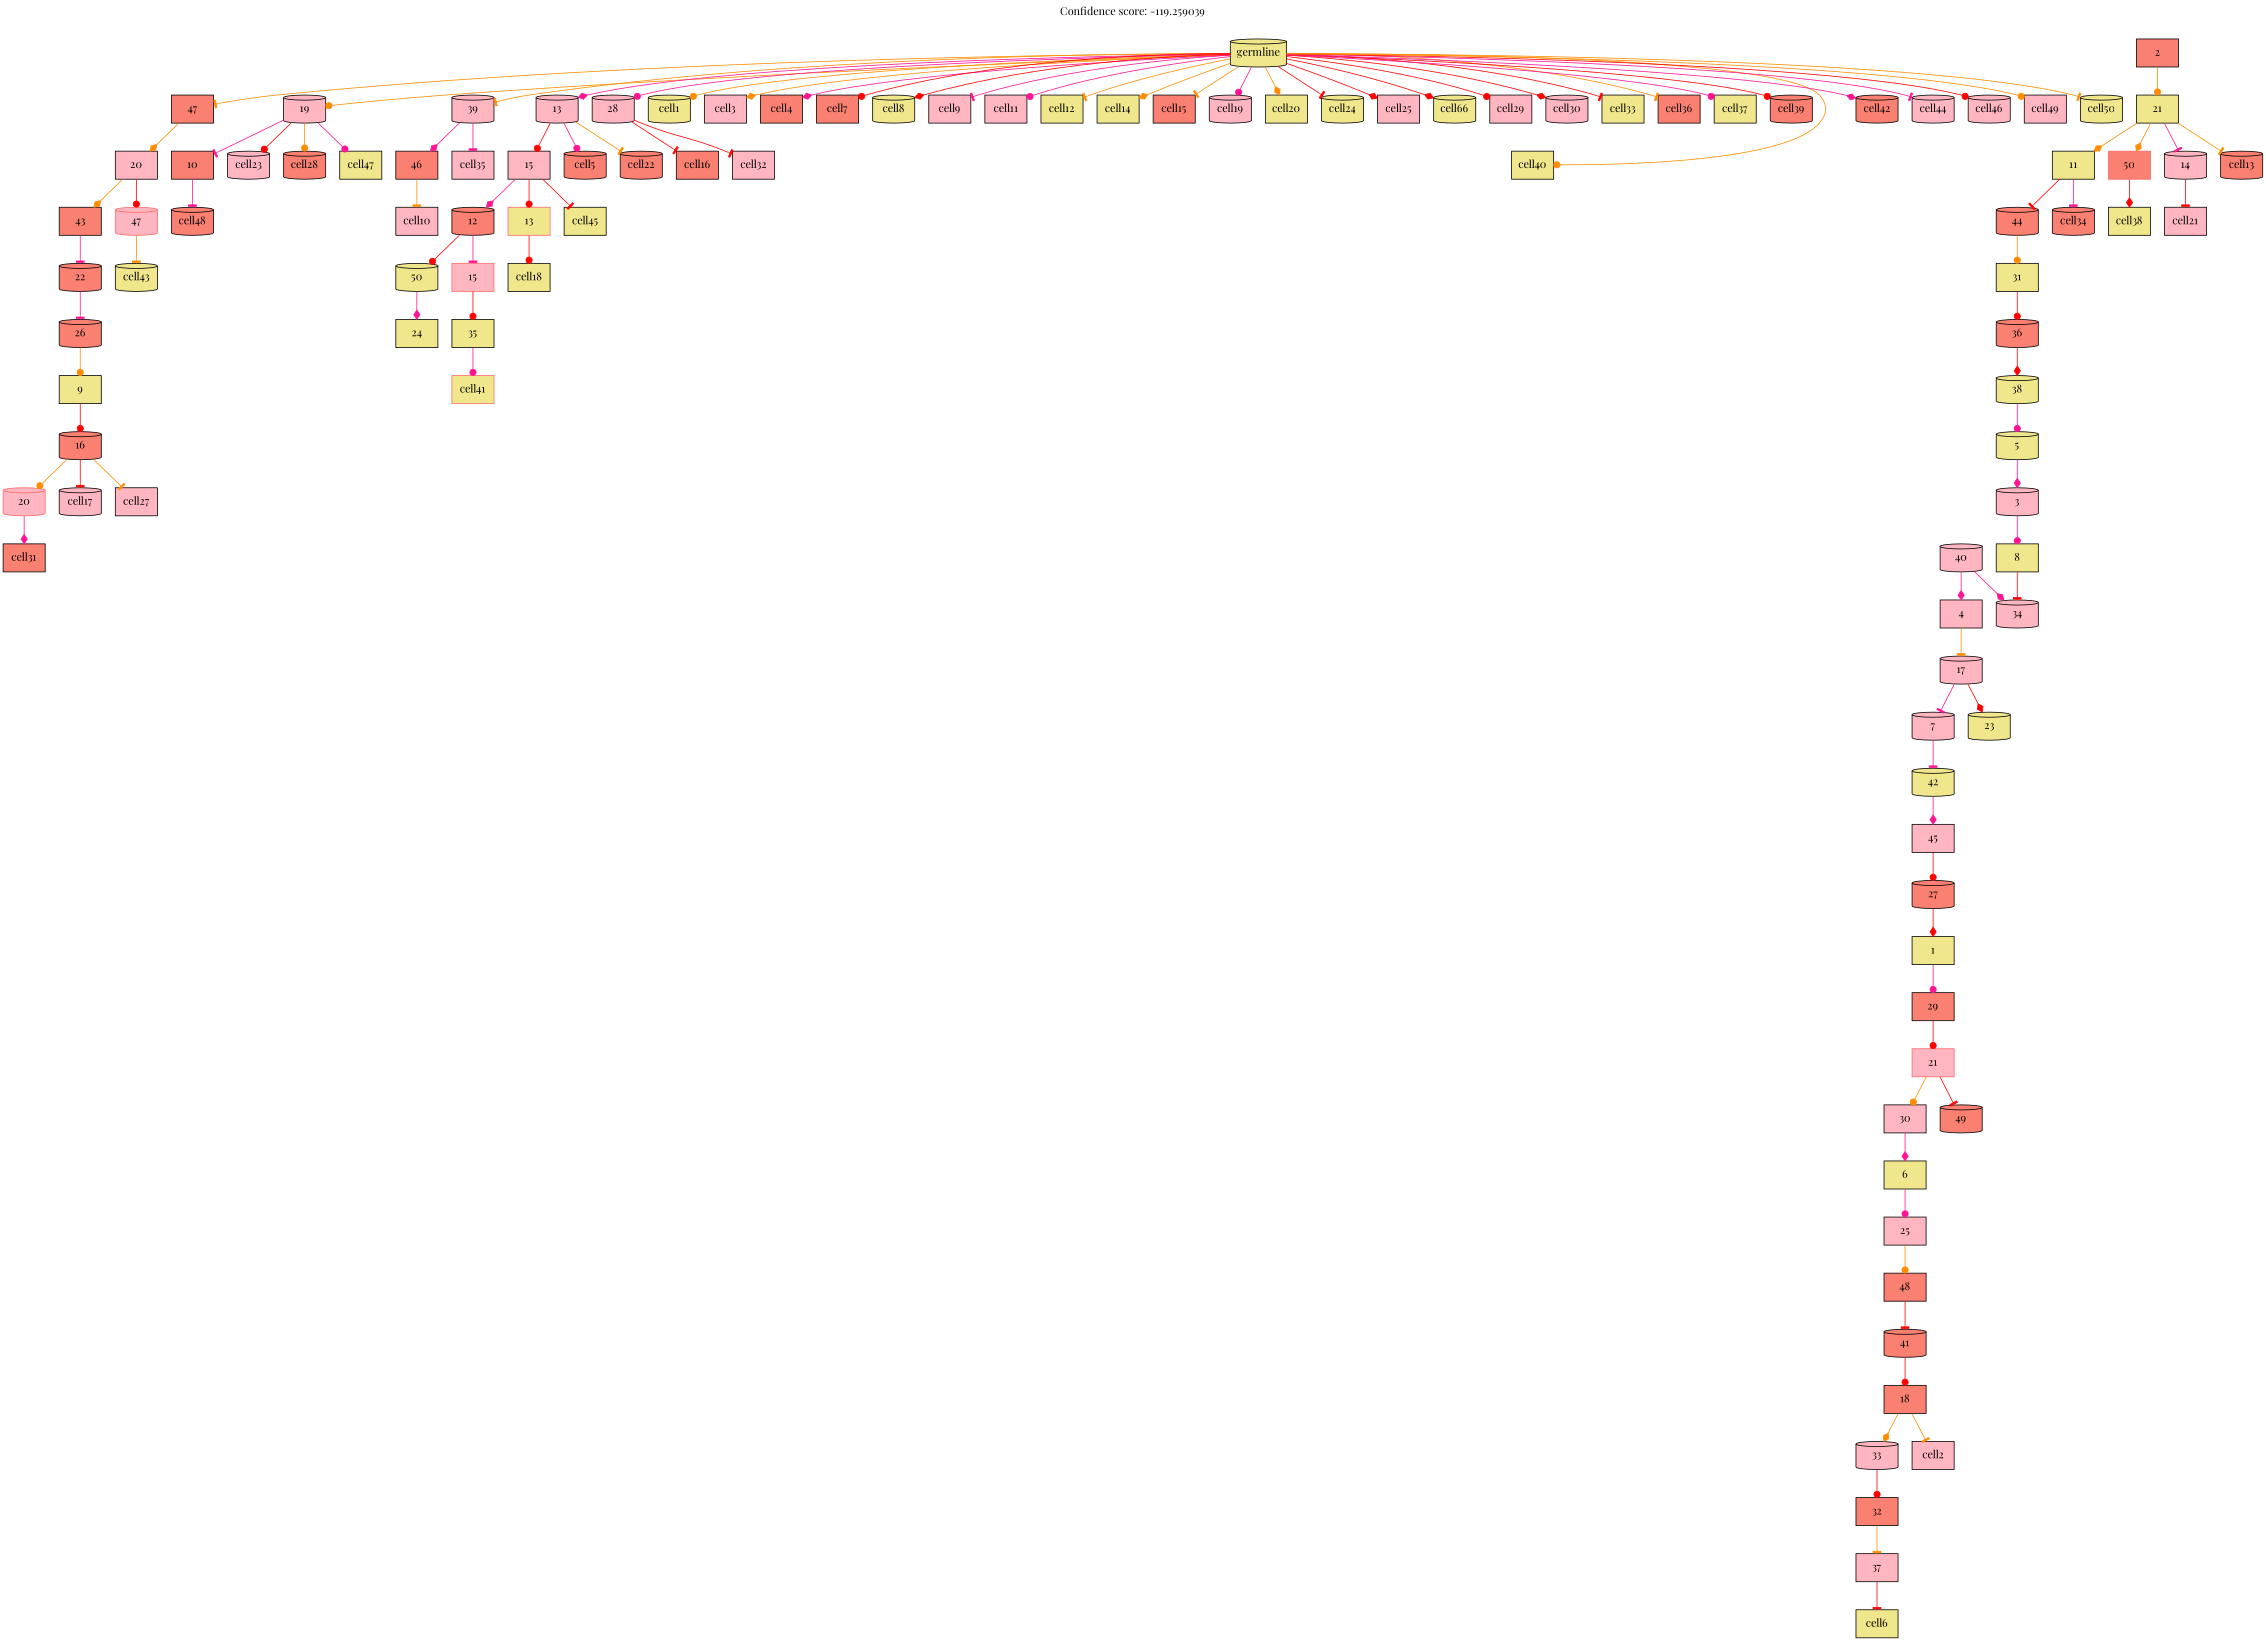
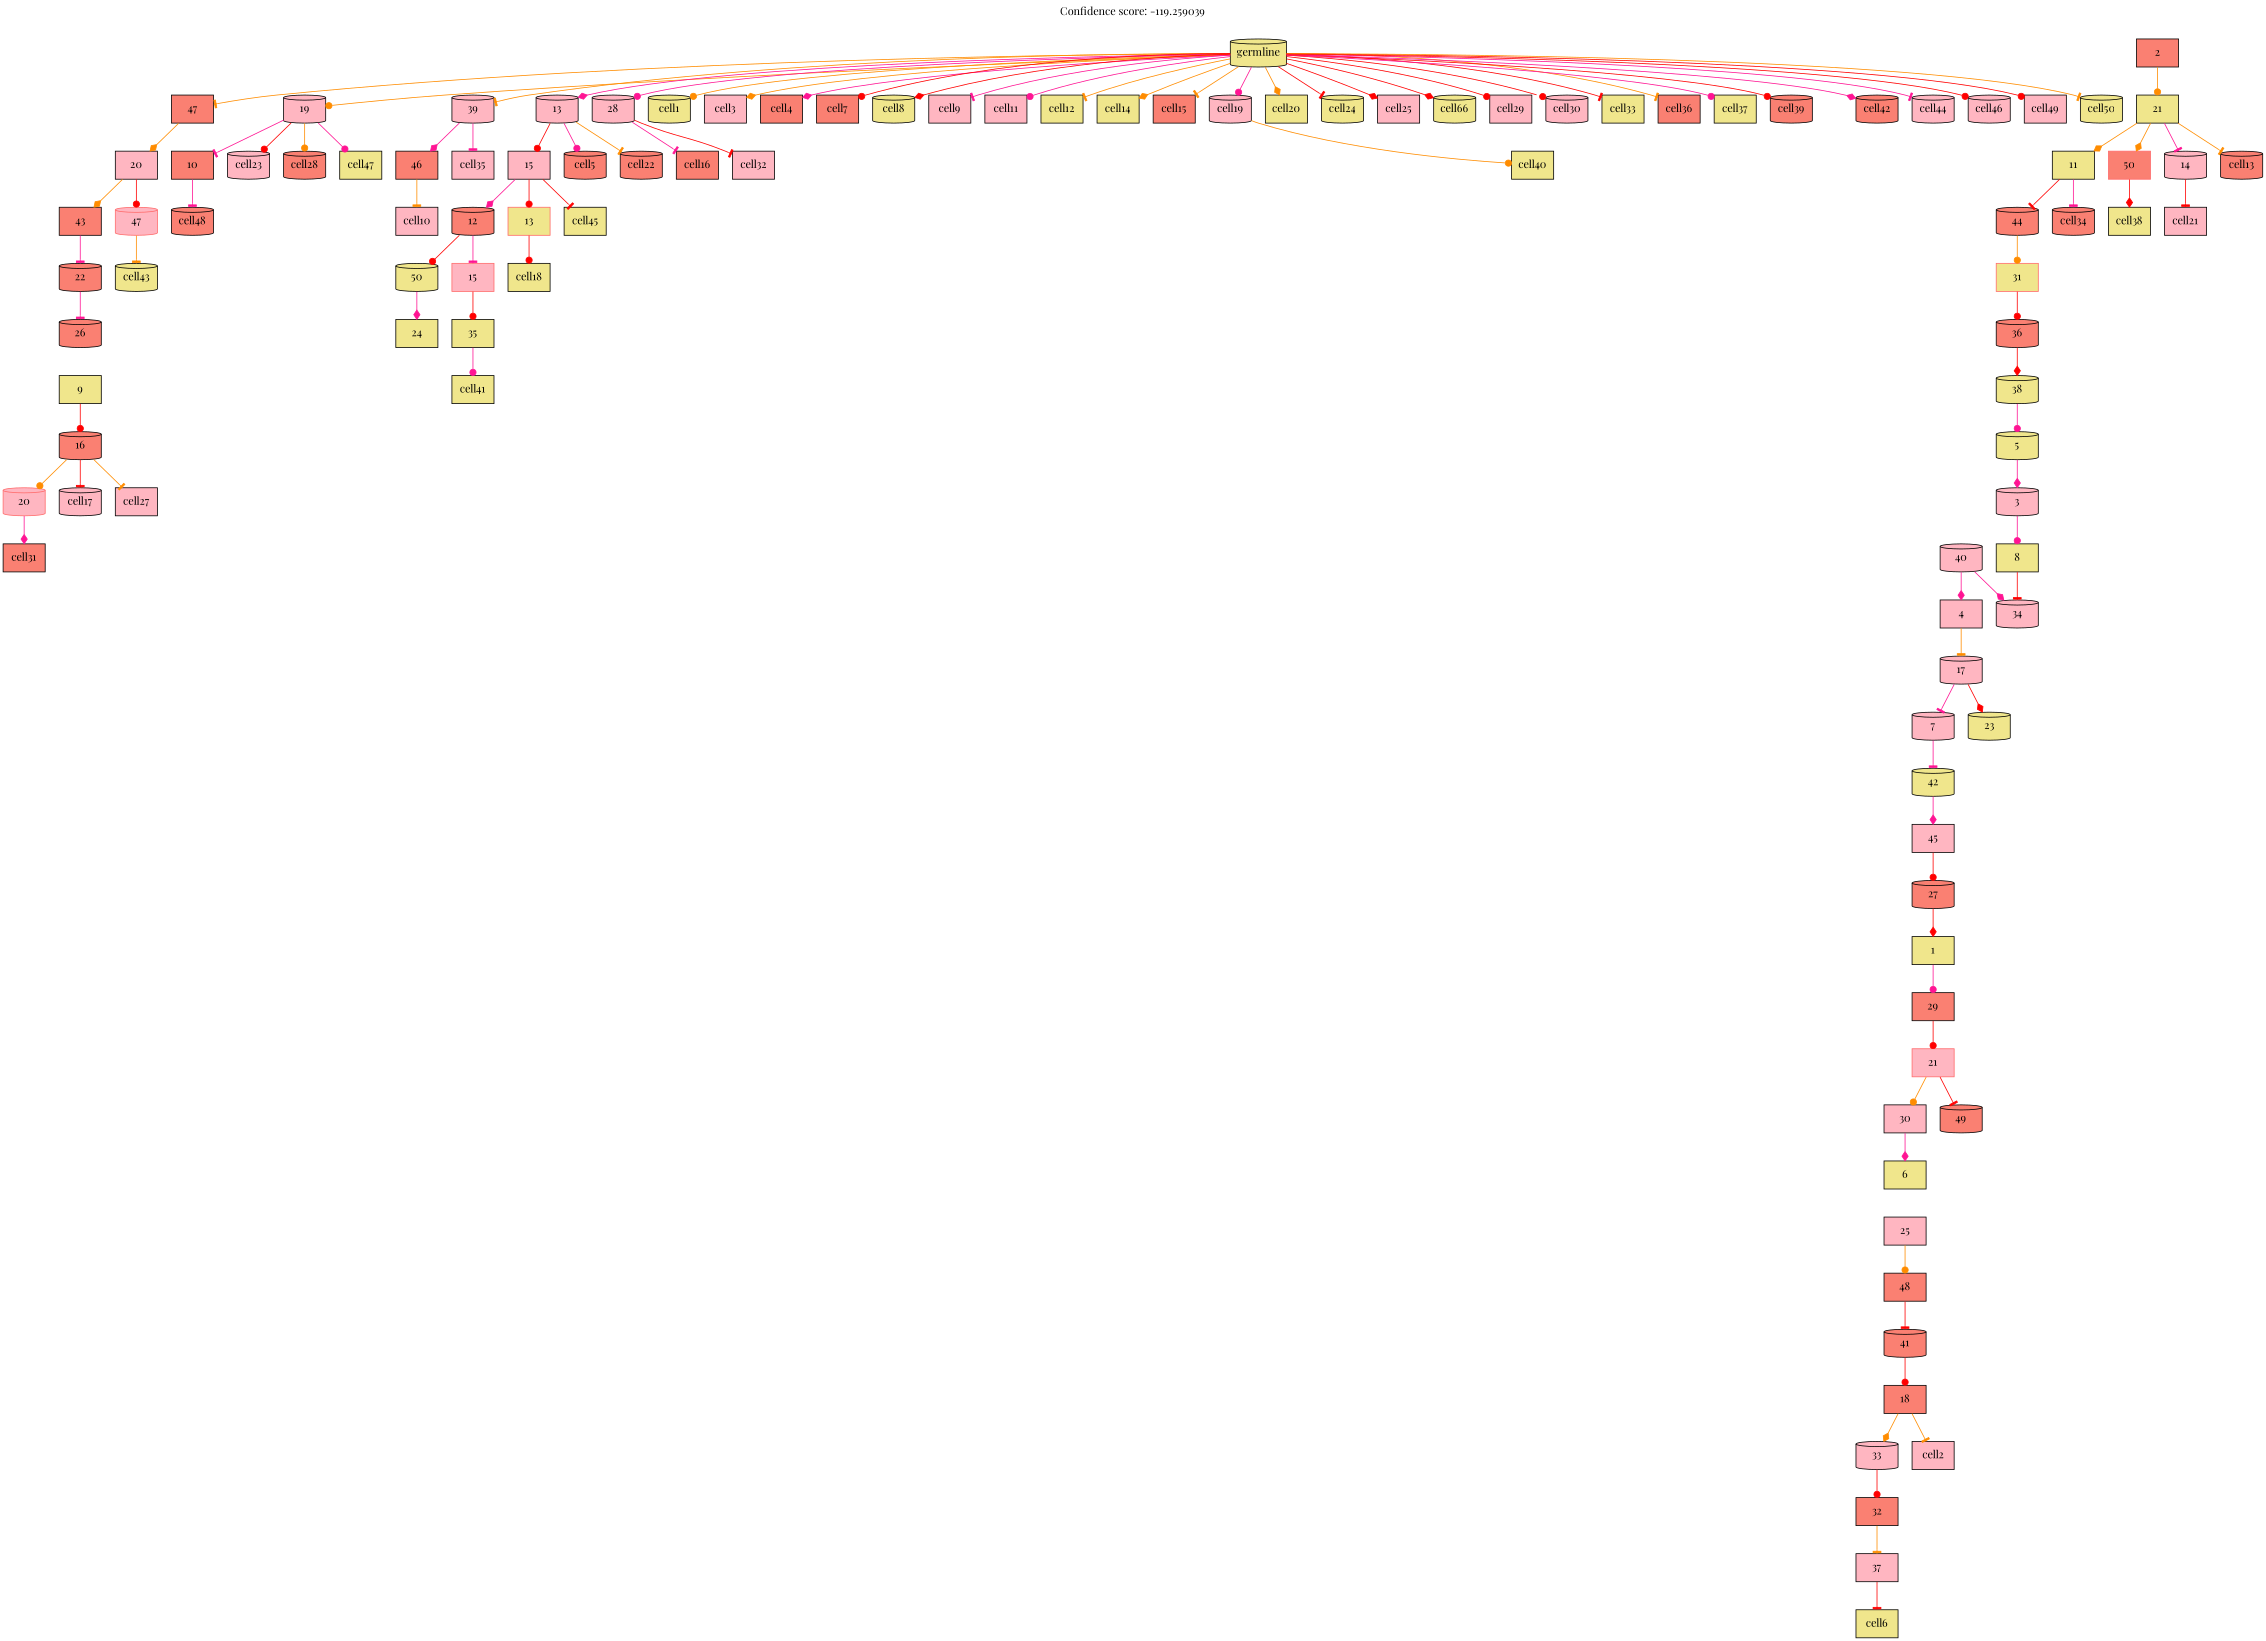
edge "germline" -> "cell49": color darkorange -> red
edge "germline" -> "cell30": arrowhead diamond -> dot
edge "germline" -> "cell40": now "cell19" -> "cell40"
edge "28" -> "cell16": color red -> deeppink
node "31": color black -> indianred1
edge "26" -> "9": removed
node "cell41": color indianred1 -> black
edge "6" -> "25": removed
